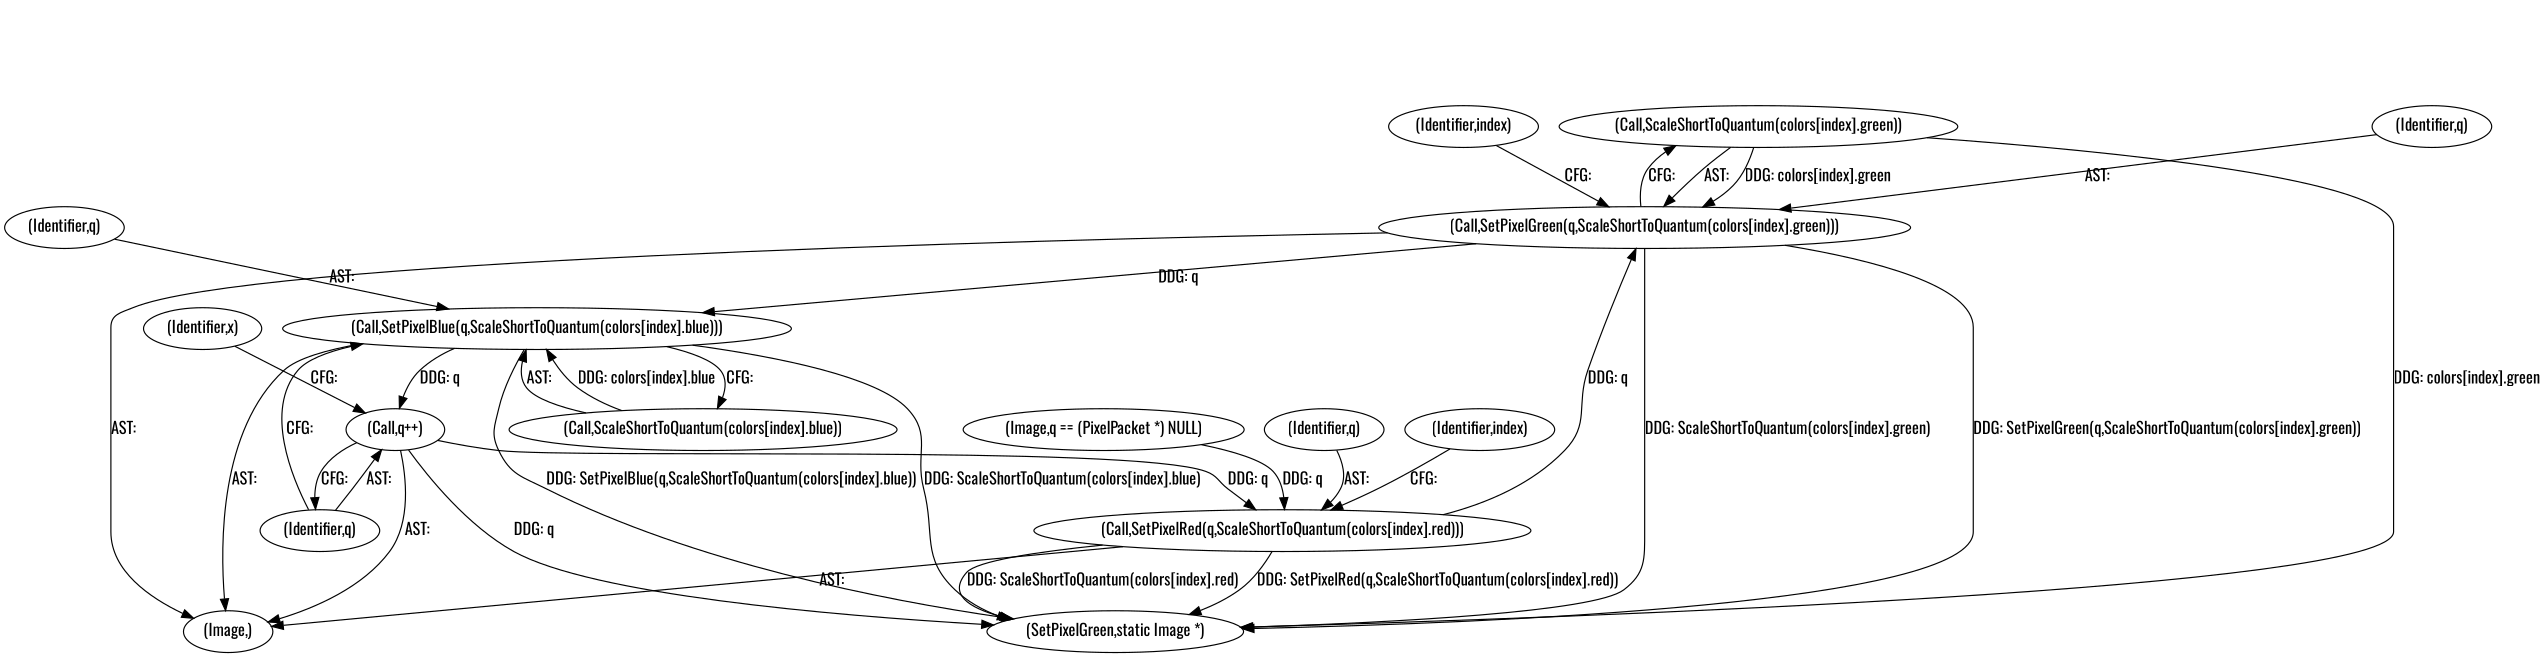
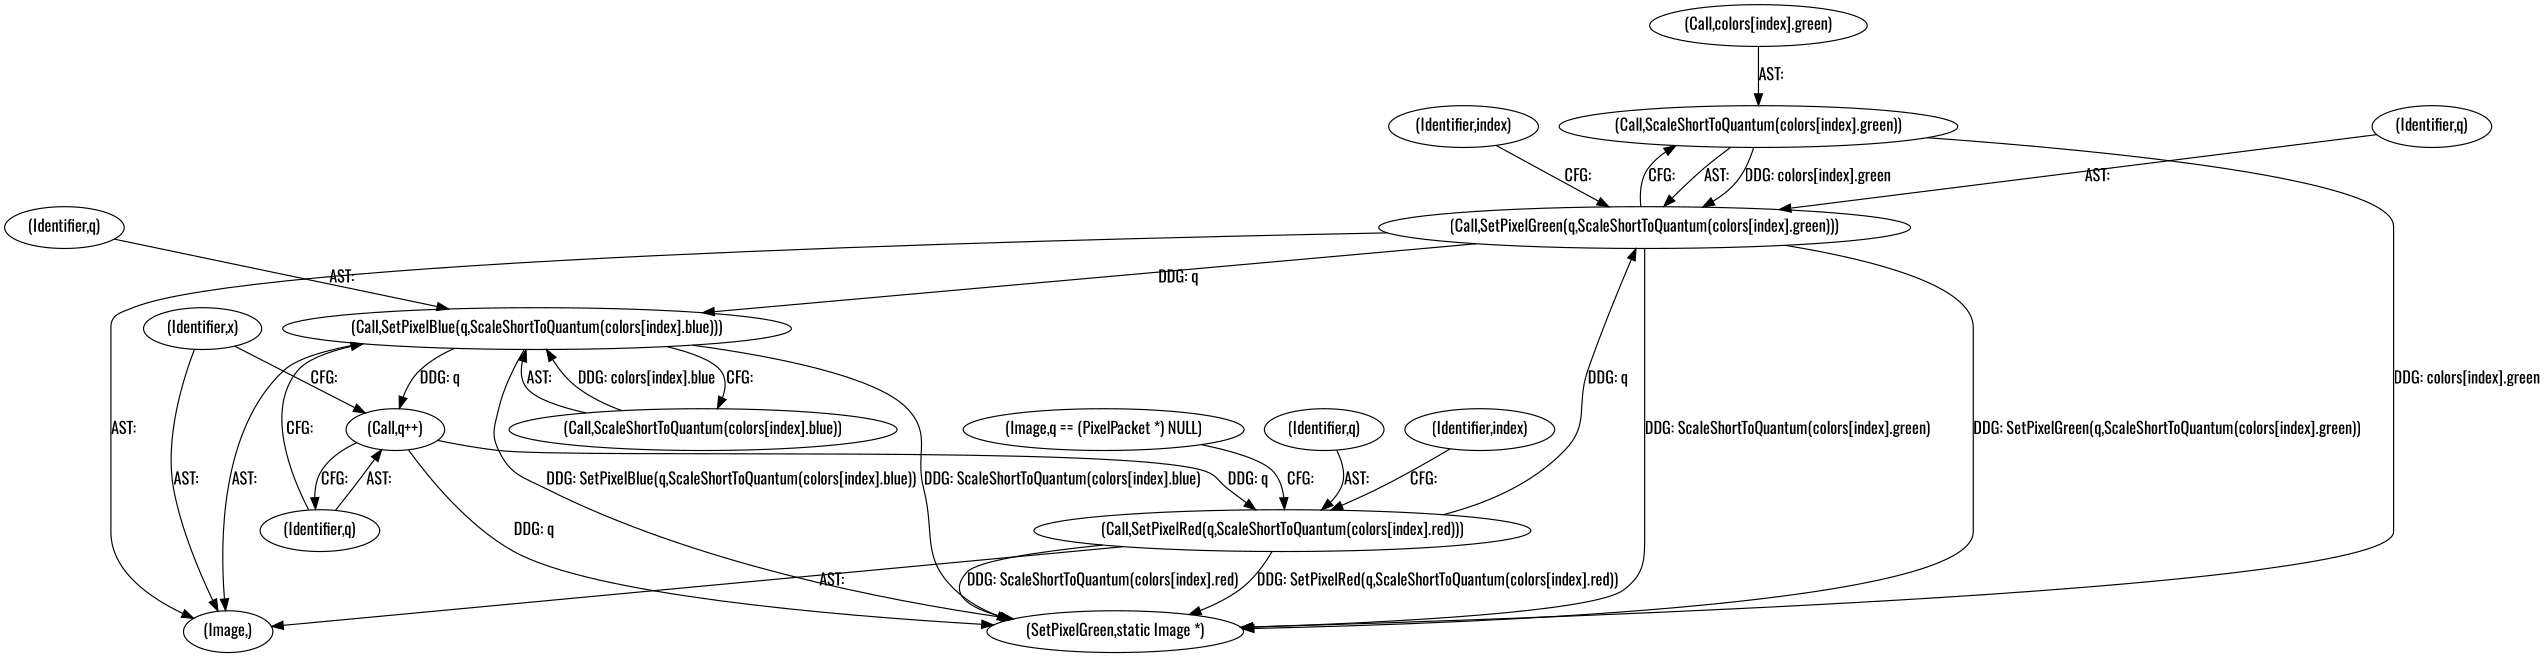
node "(Call,colors[index].green)": added
edge "(Image,q == (PixelPacket *) NULL)" -> "(Call,SetPixelRed(q,ScaleShortToQuantum(colors[index].red)))": label "DDG: q" -> "CFG: "
edge "(Call,q++)" -> "(Image,)": now "(Identifier,x)" -> "(Image,)"
